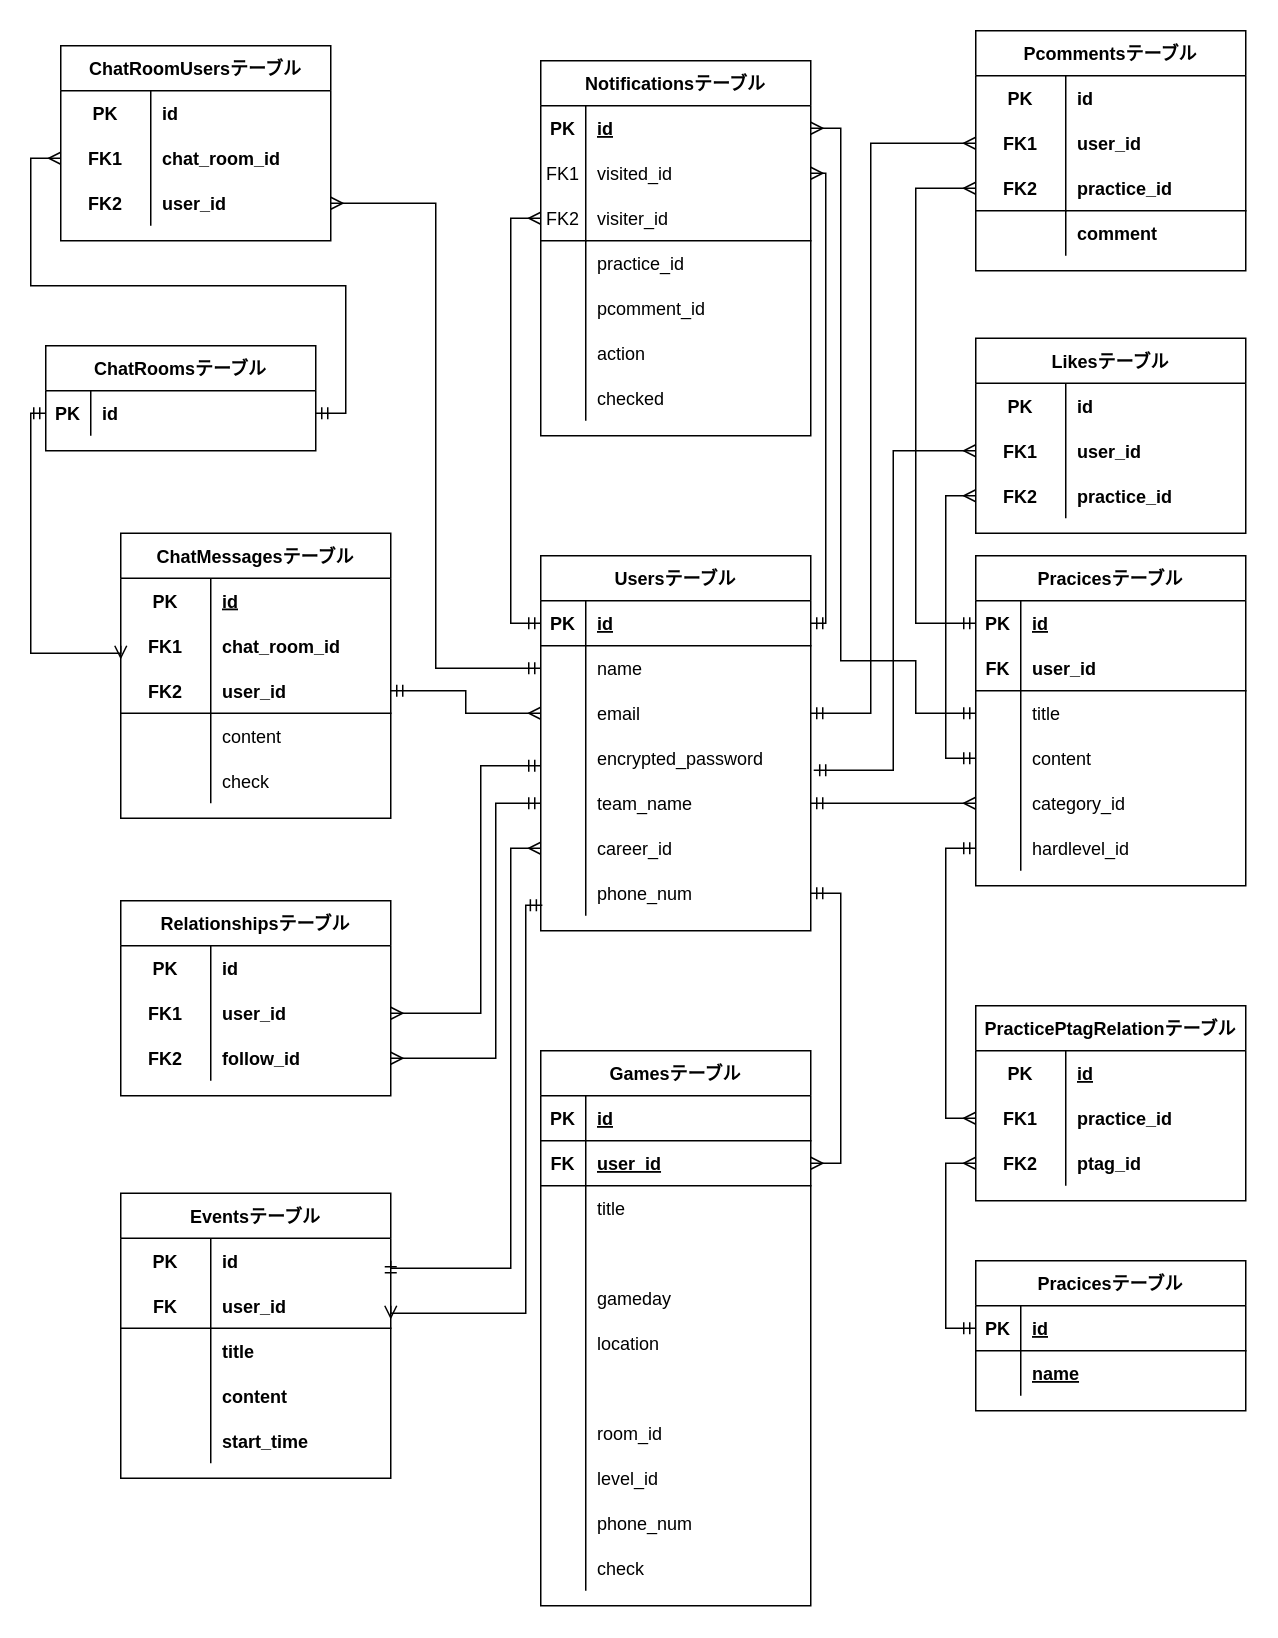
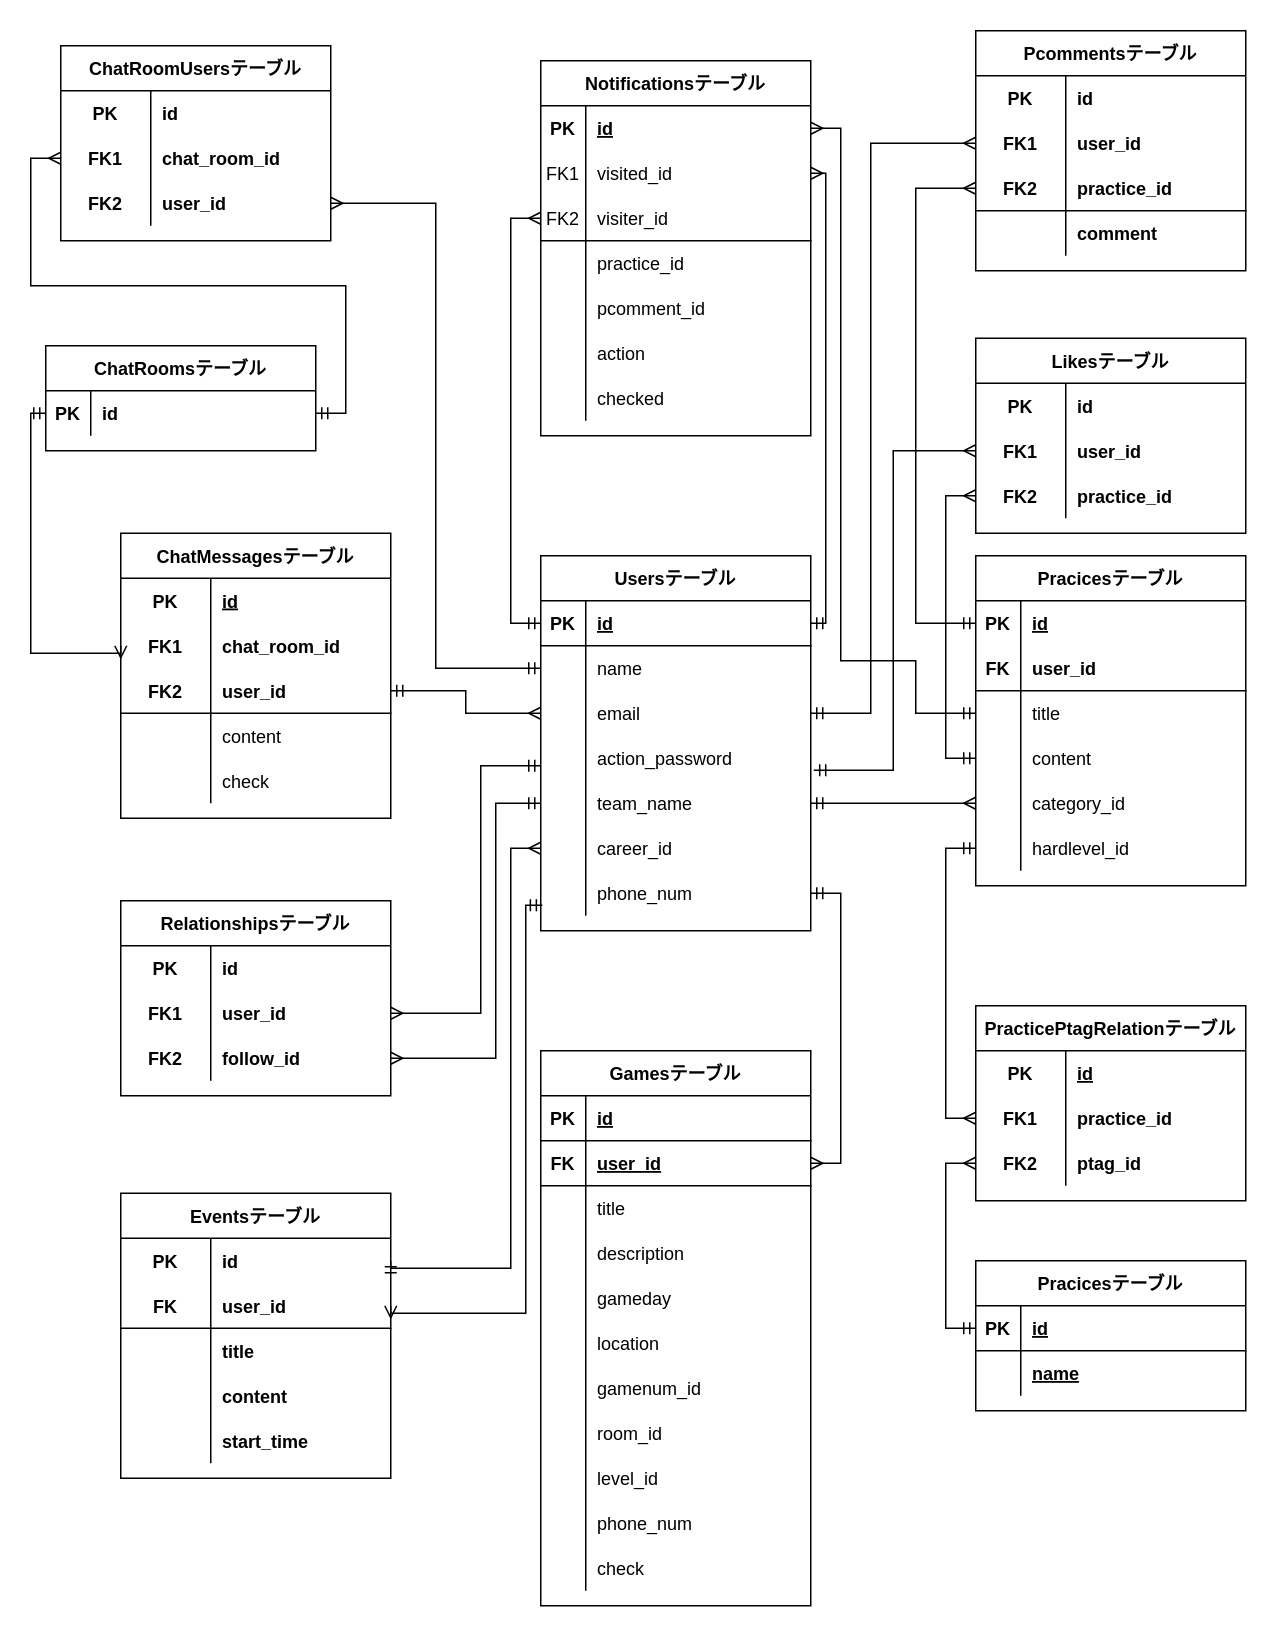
node "encrypted_password": label "encrypted_password" -> "action_password"
node "description": added
node "gamenum_id": added
